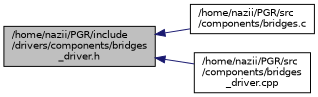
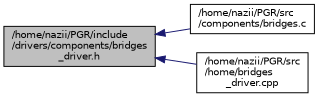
node "/home/nazii/PGR/src /components/bridges _driver.cpp": label "/home/nazii/PGR/src /components/bridges _driver.cpp" -> "/home/nazii/PGR/src /home/bridges _driver.cpp"
